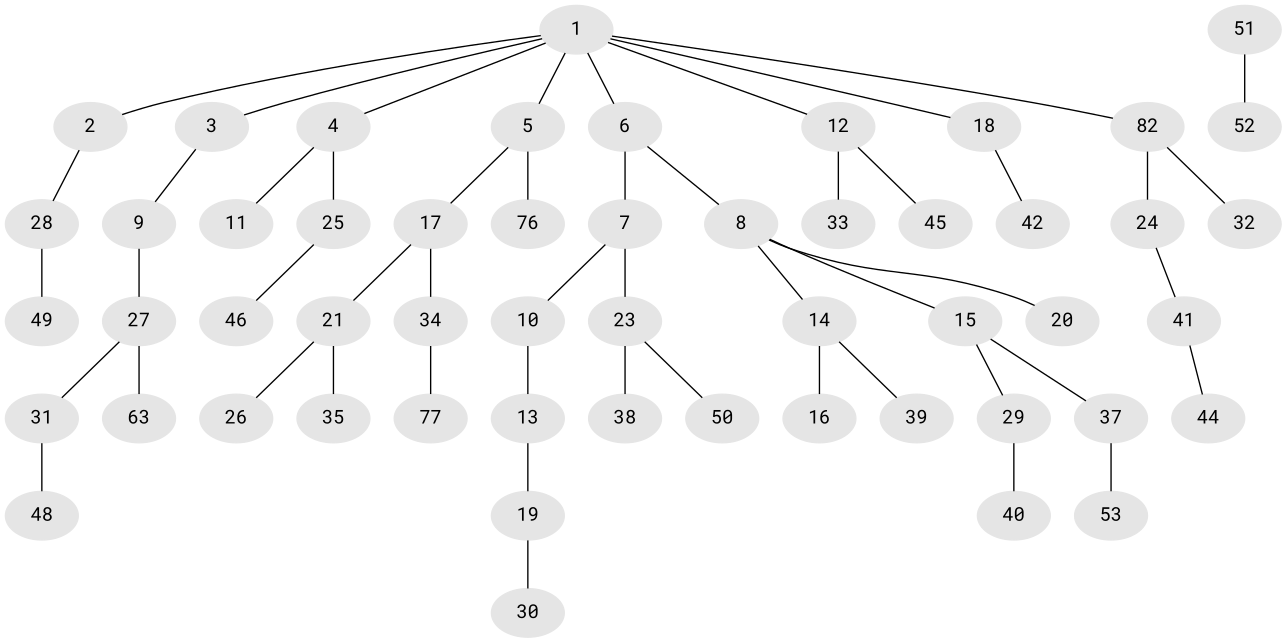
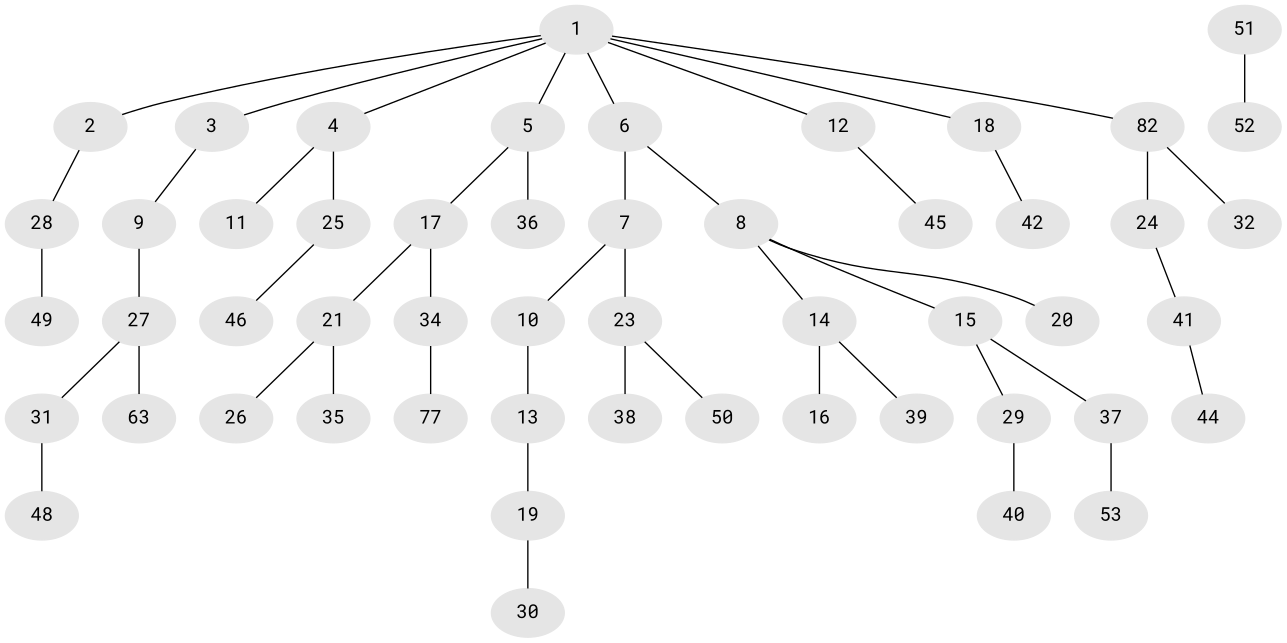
node "76": label "76" -> "36"
node "33": removed
